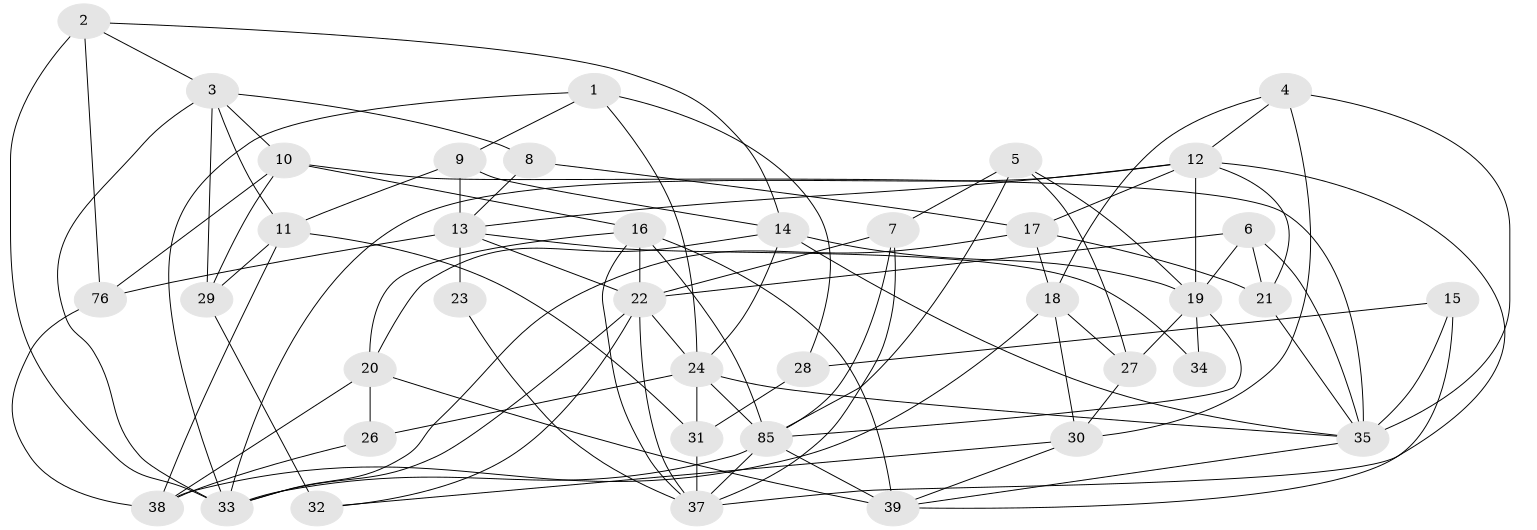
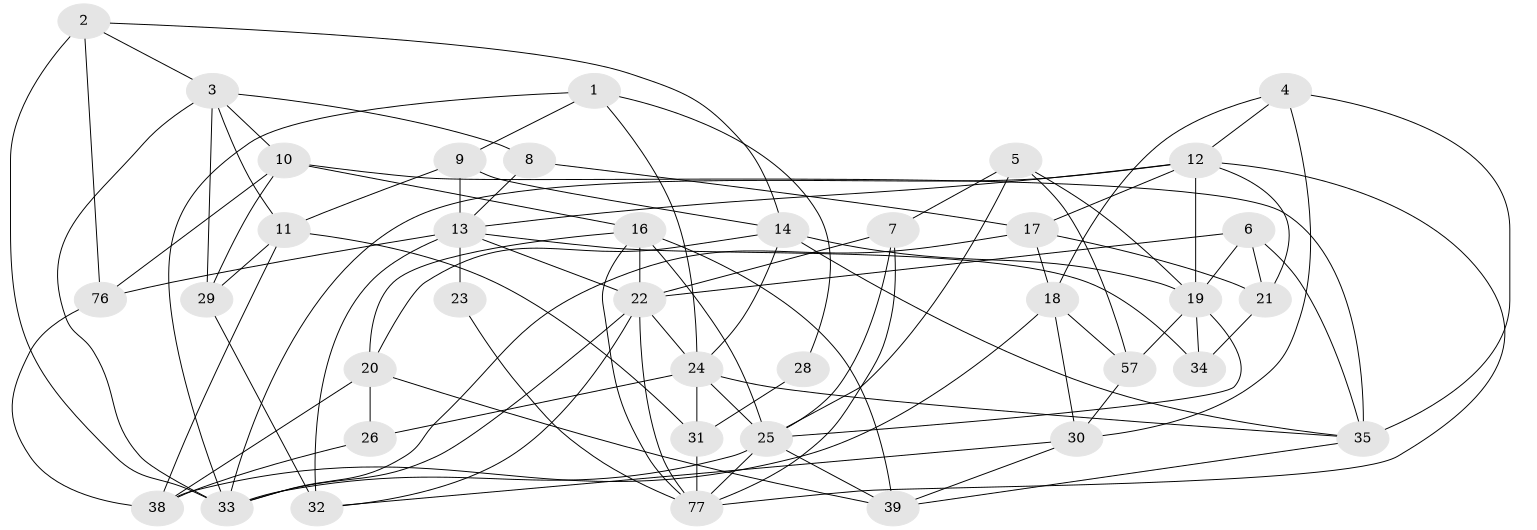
node "15": removed
edge "13" -- "32": added
node "27": label "27" -> "57"
edge "21" -- "35": now "21" -- "34"
node "85": label "85" -> "25"
node "37": label "37" -> "77"
